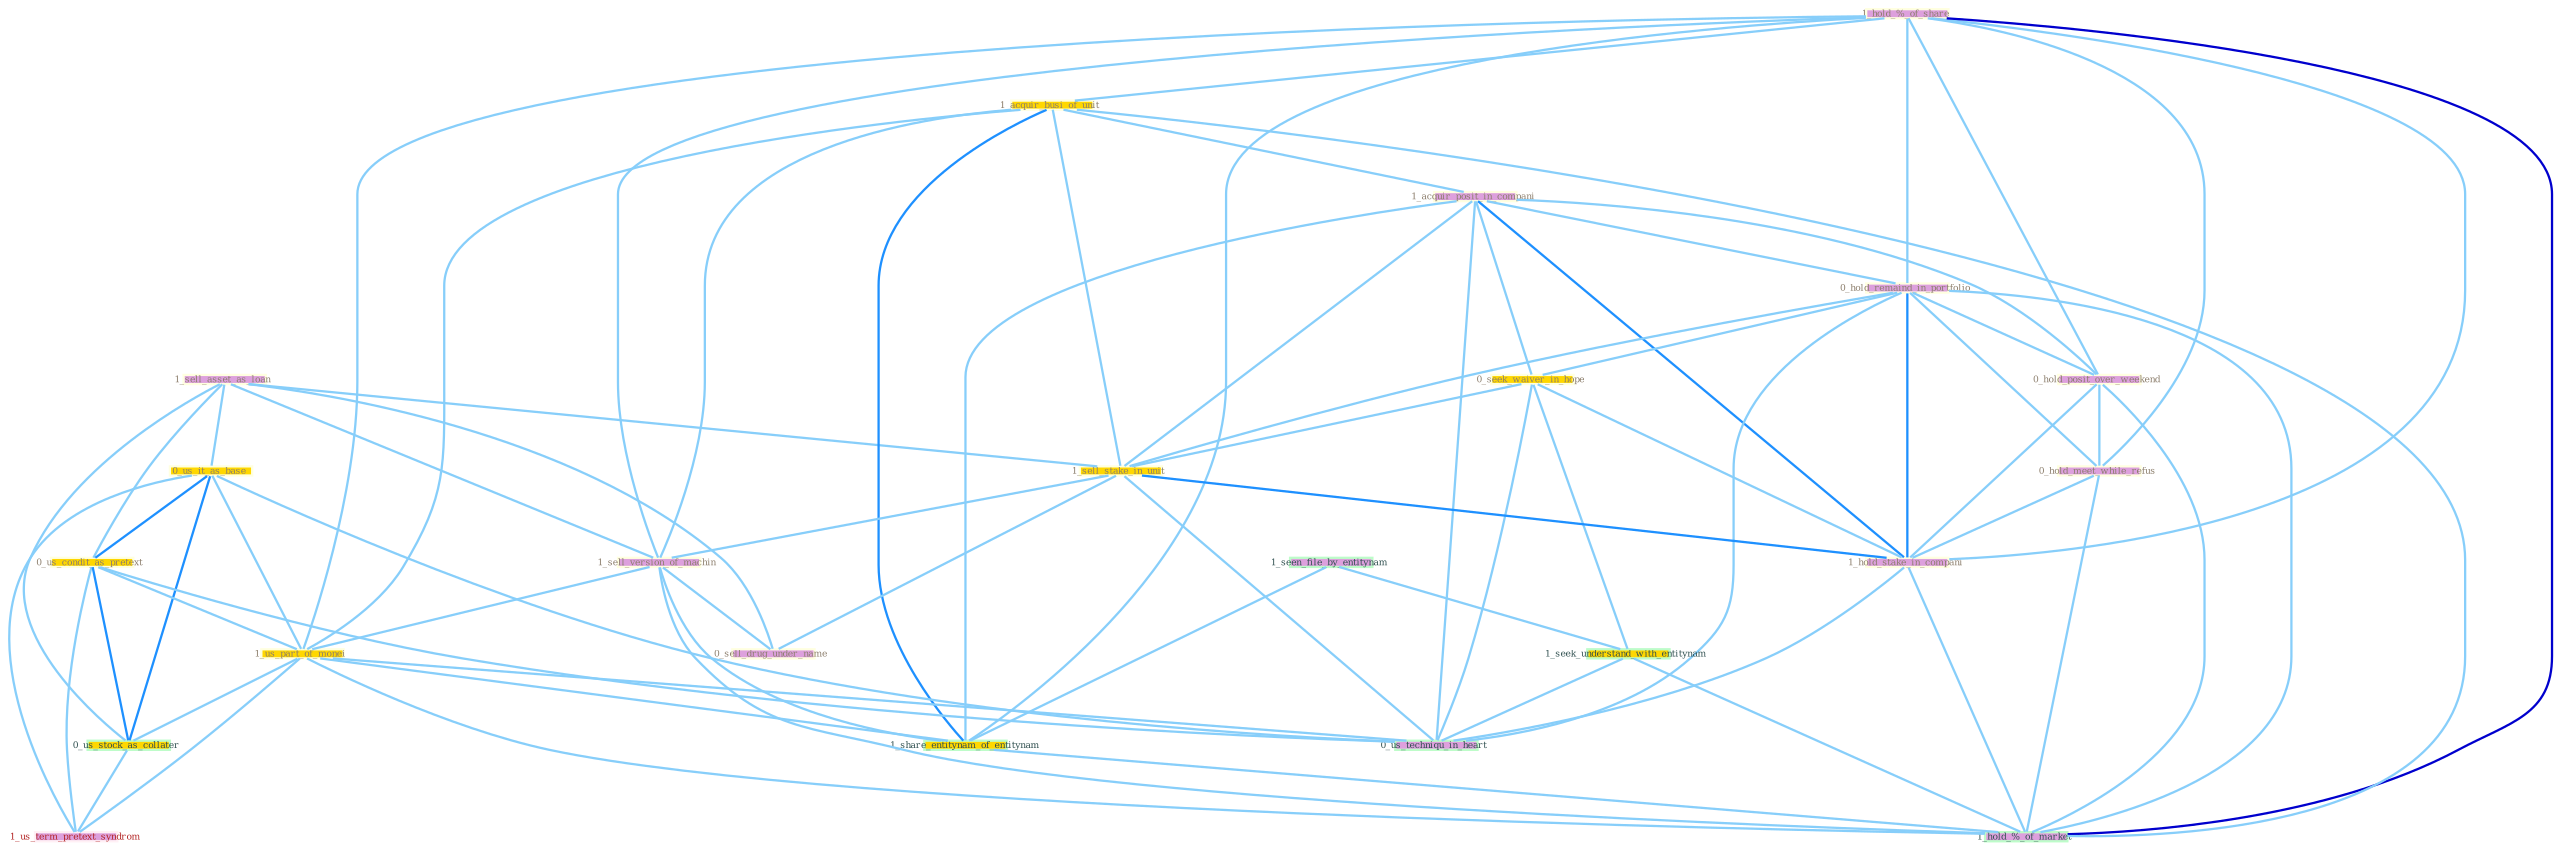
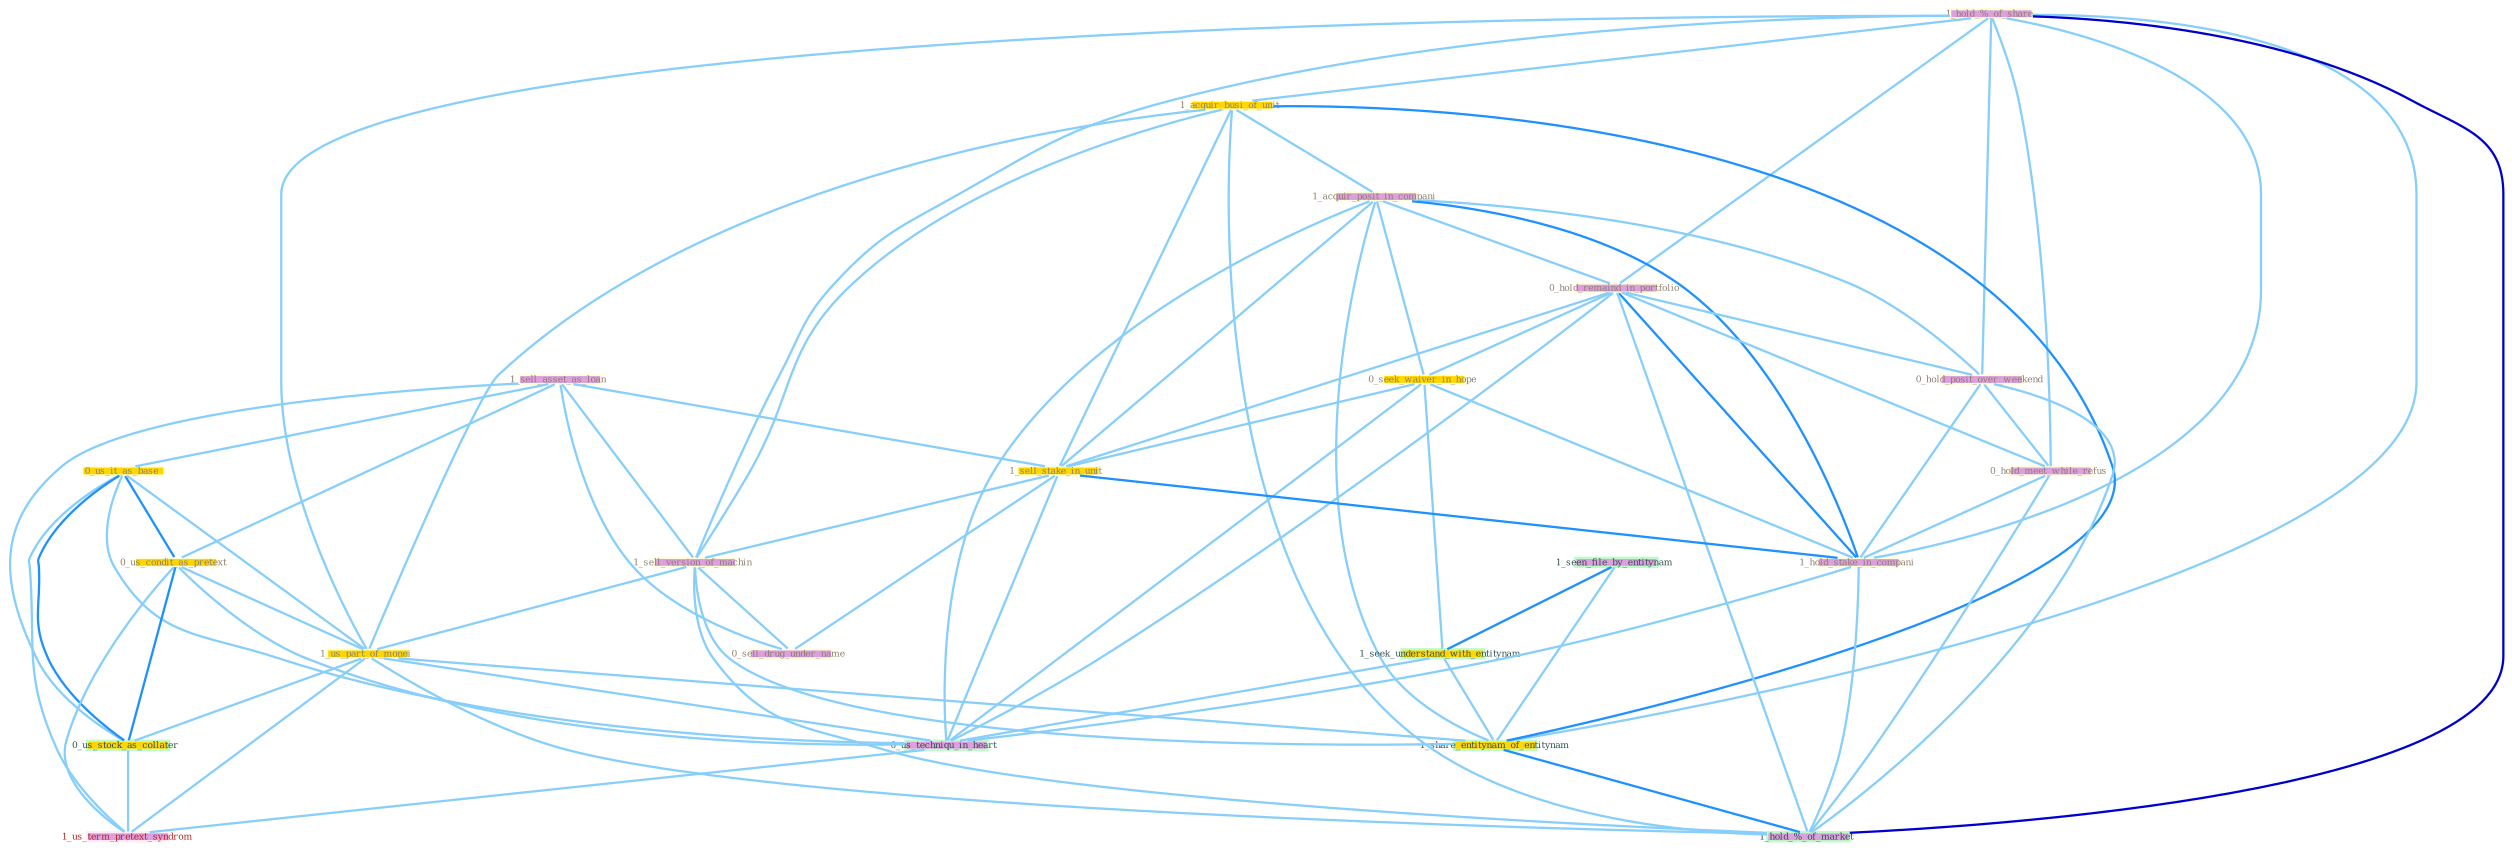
edge "1_seen_file_by_entitynam" -- "1_seek_understand_with_entitynam": color #87cefa -> #1e90ff
edge "1_seek_understand_with_entitynam" -- "1_hold_%_of_market": now "1_seek_understand_with_entitynam" -- "1_share_entitynam_of_entitynam"
edge "0_us_techniqu_in_heart" -- "1_us_term_pretext_syndrom": added
edge "1_share_entitynam_of_entitynam" -- "1_hold_%_of_market": color #87cefa -> #1e90ff
